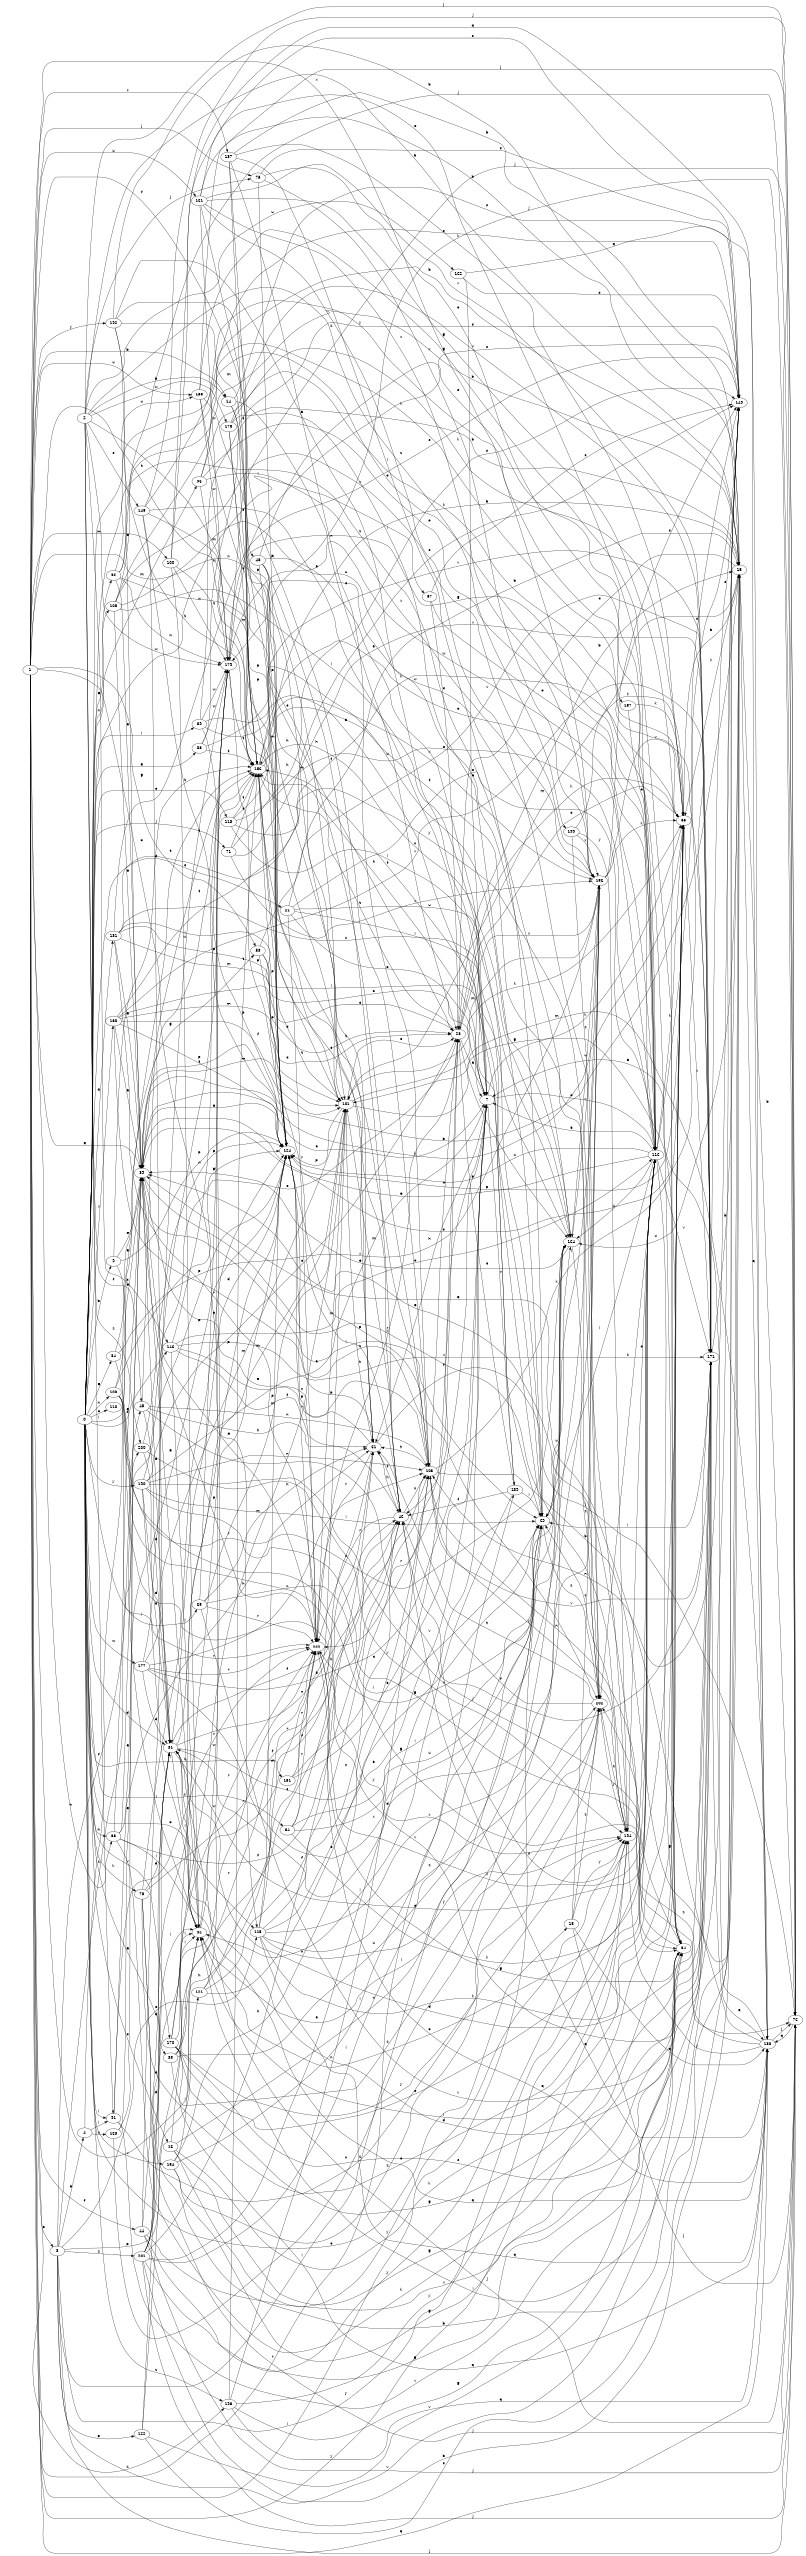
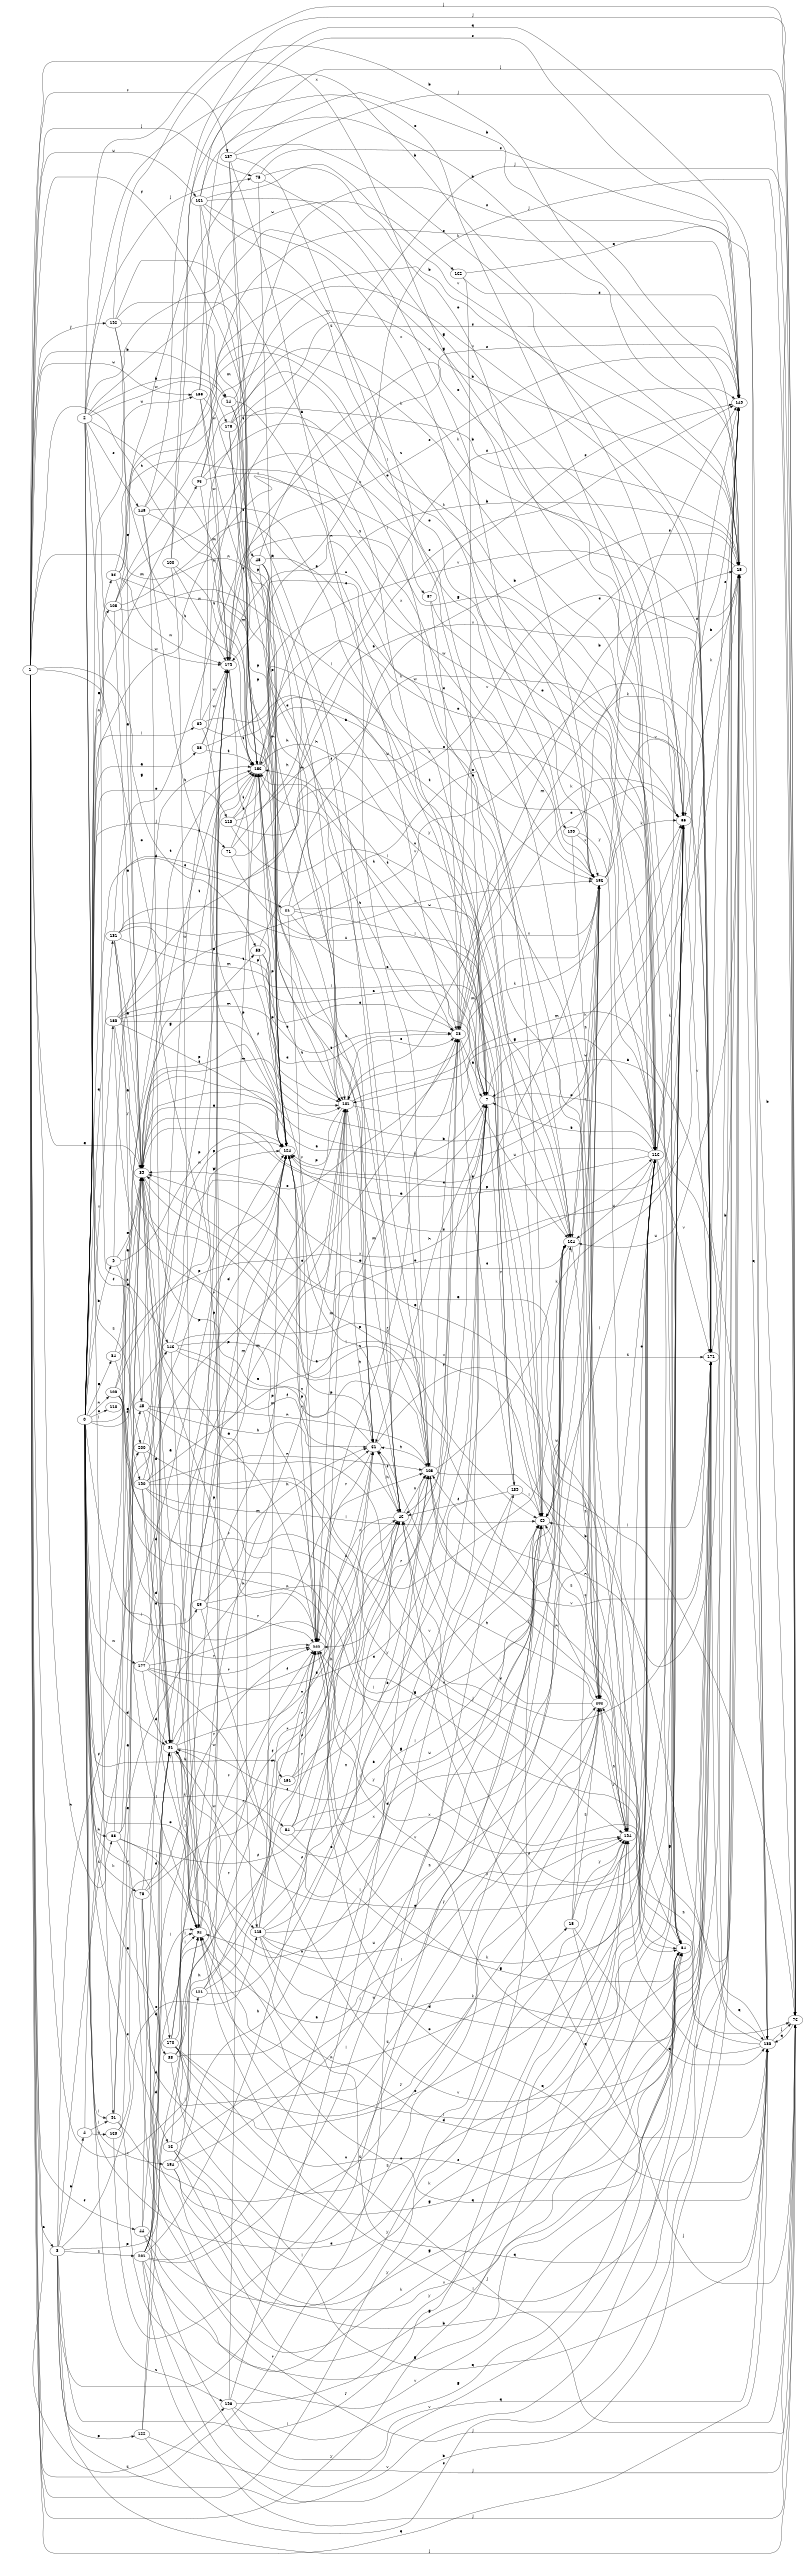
edge "1" -> "100": removed, label "m"
node "187": removed
edge "0" -> "190": now "131" -> "190"
